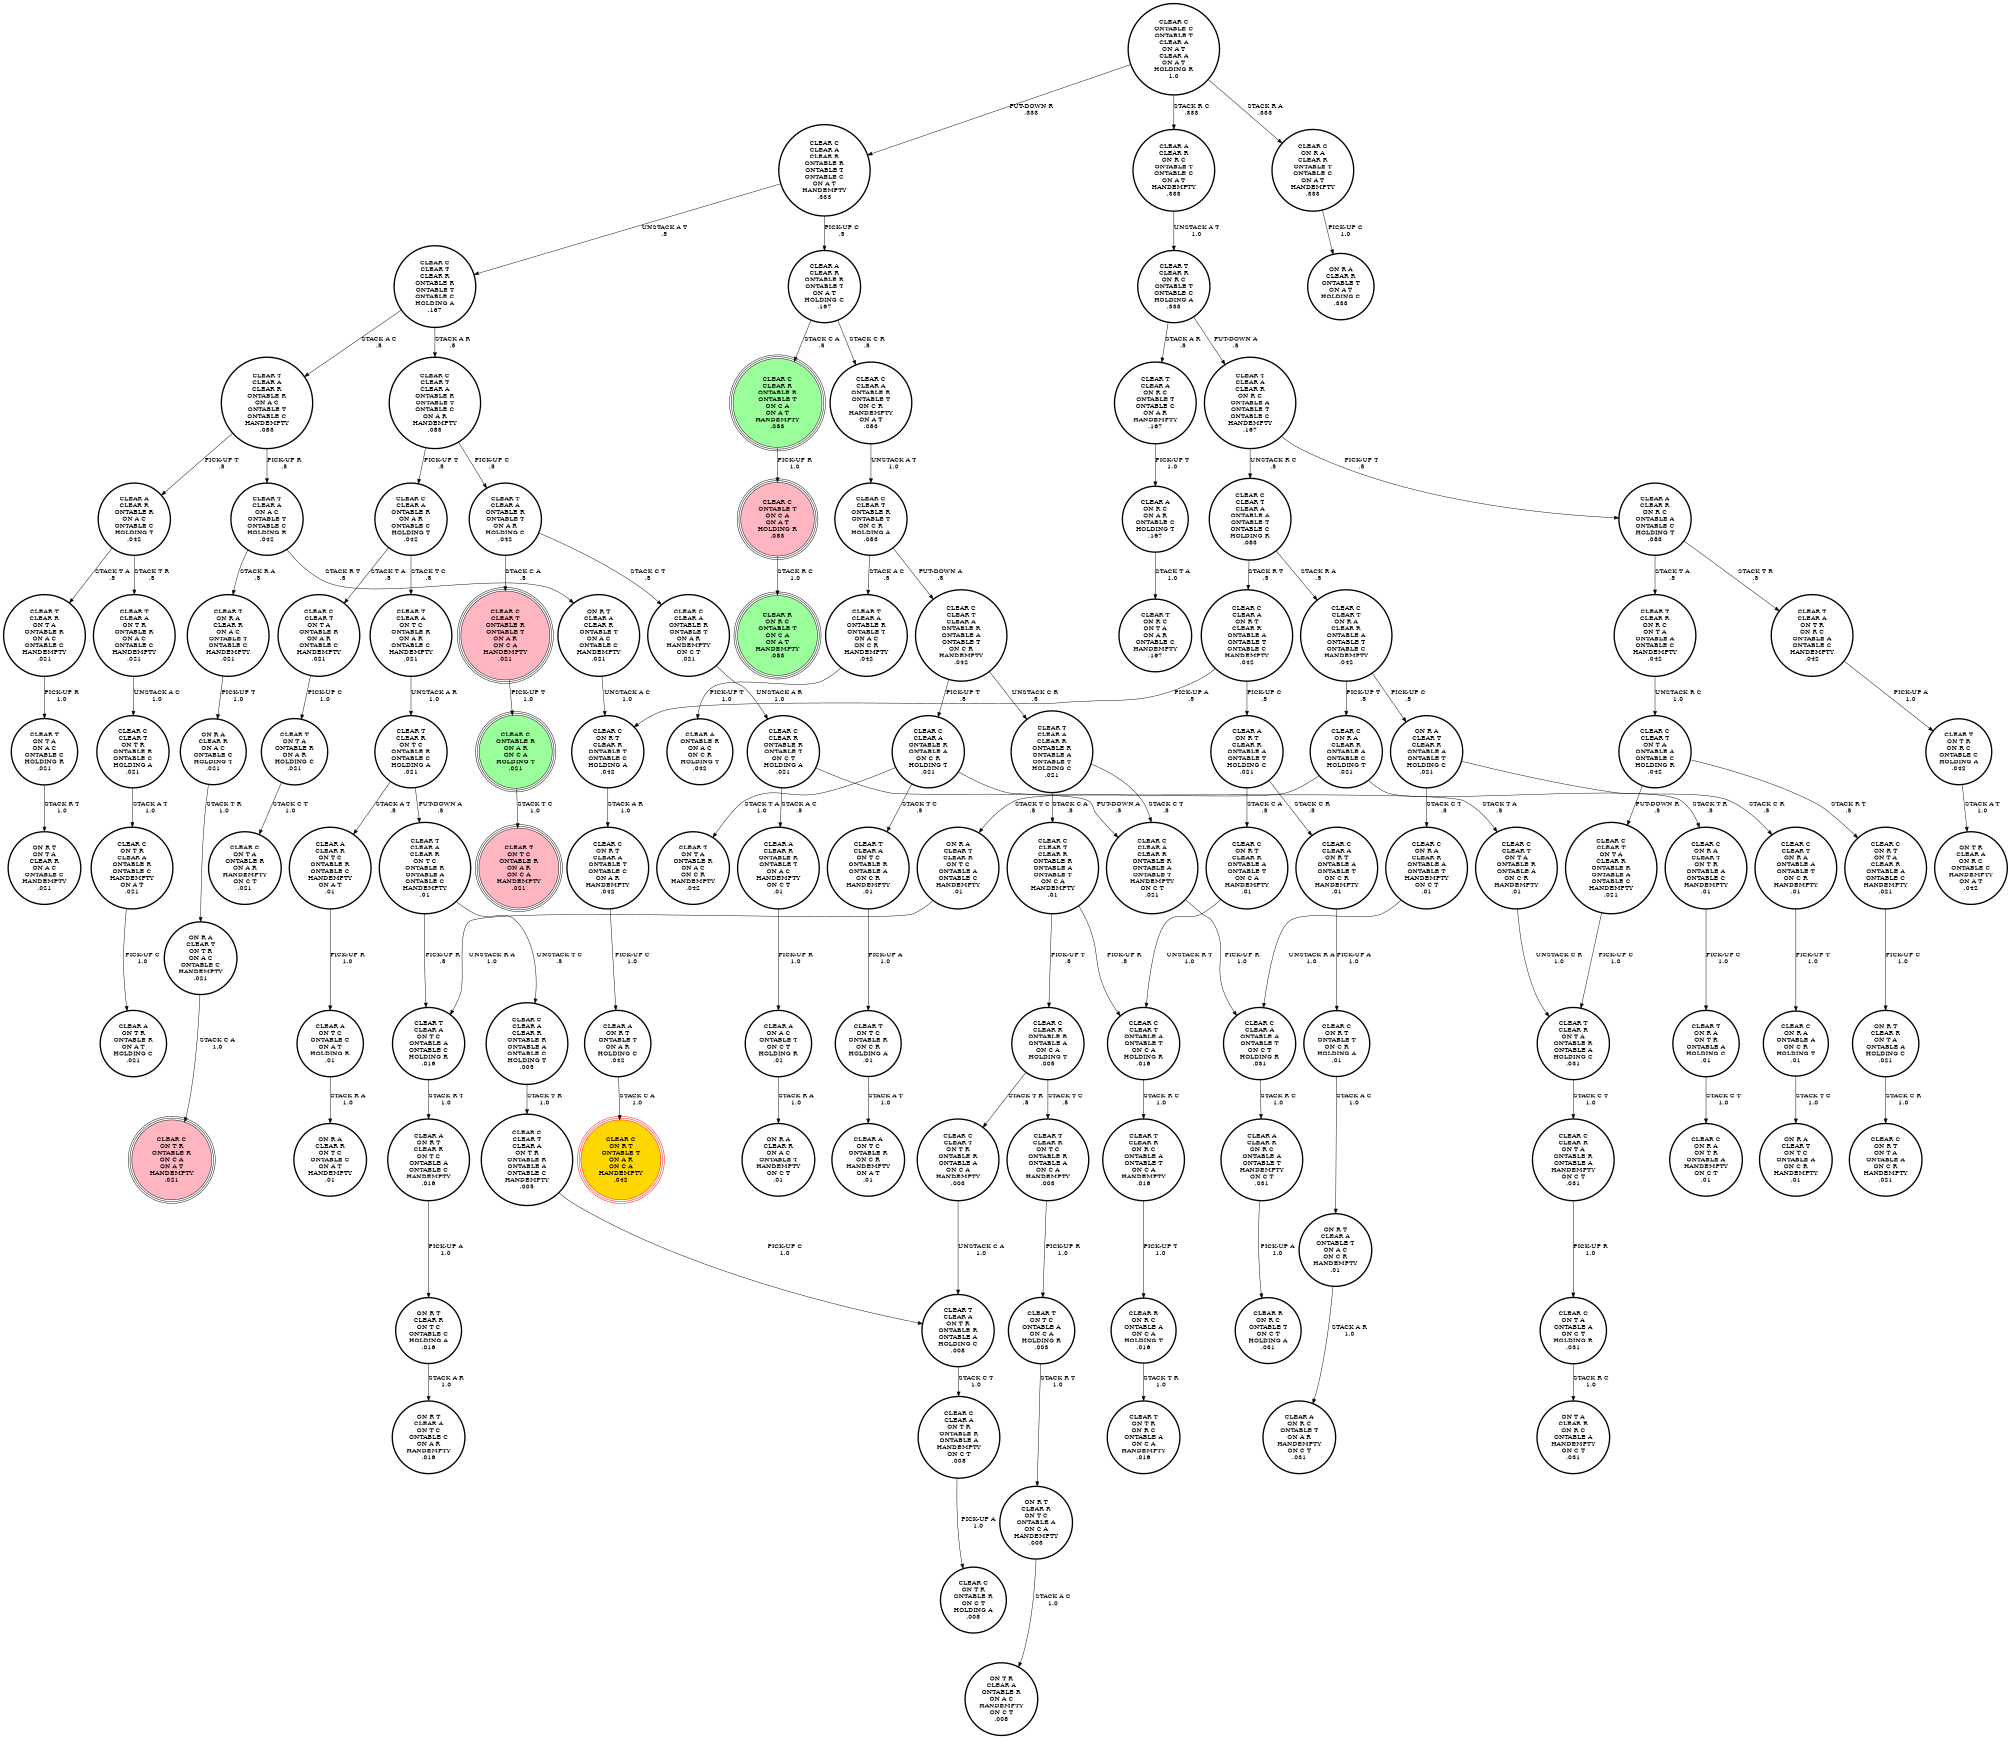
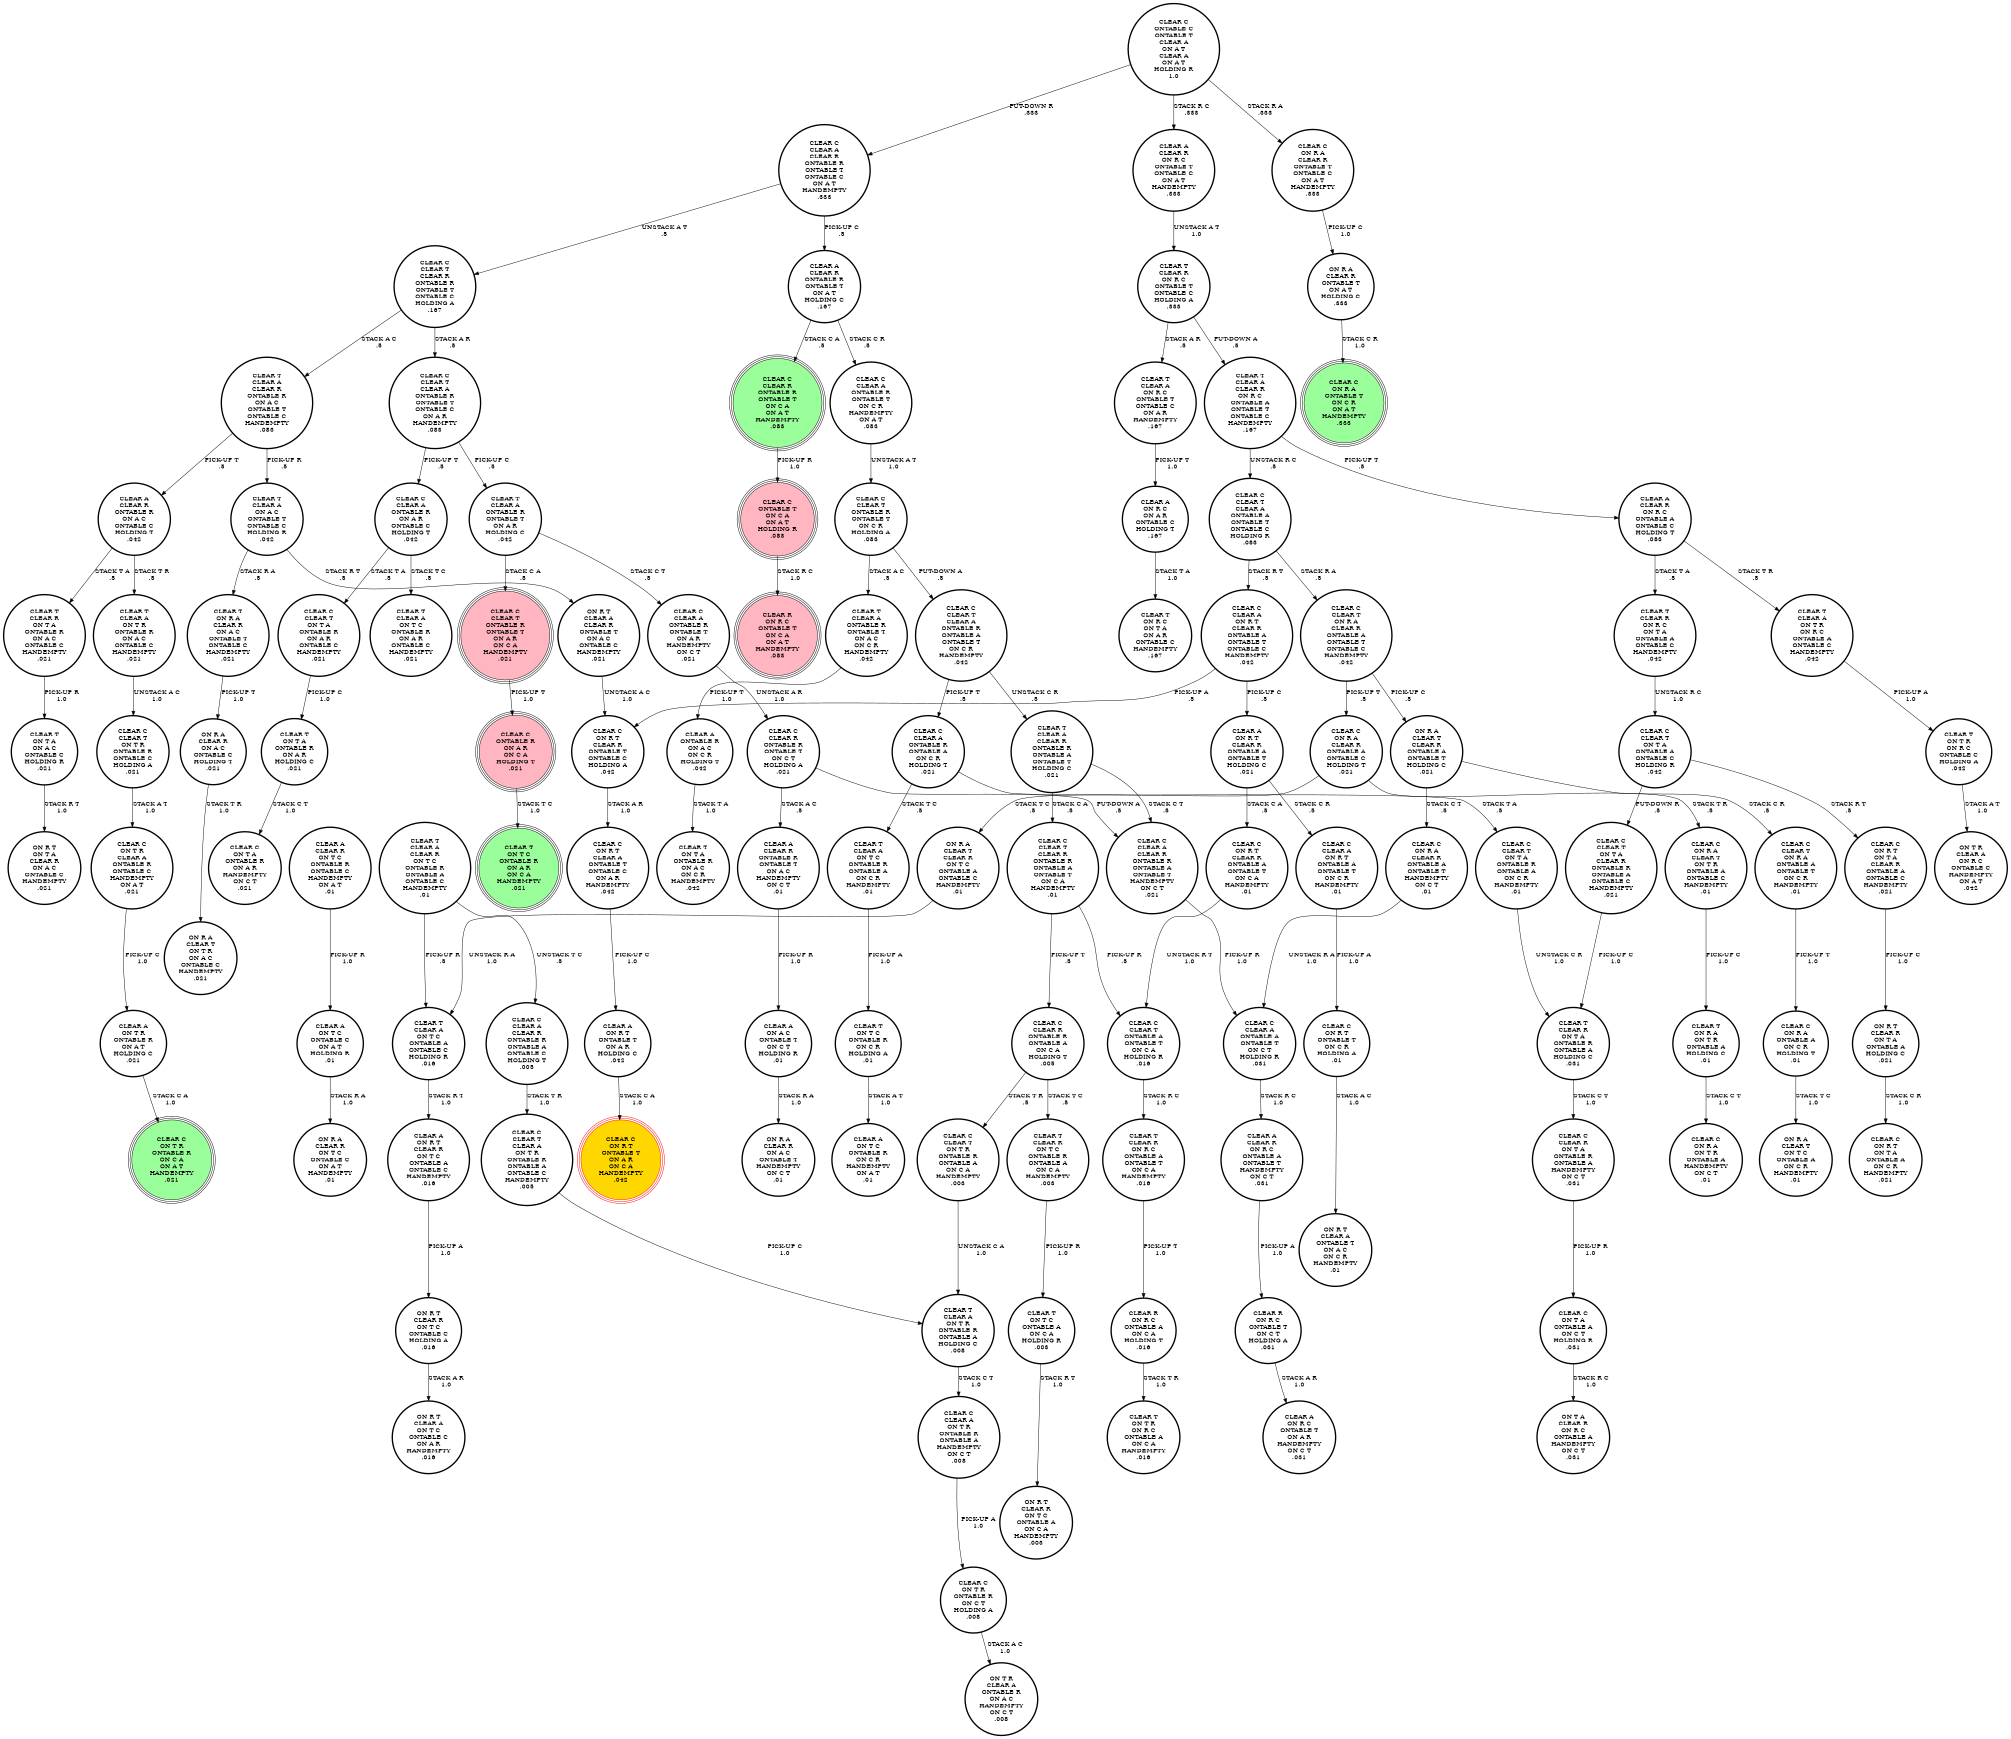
node "CLEAR C ON R A ONTABLE T ON C R ON A T HANDEMPTY .333": added
node "CLEAR R ON R C ONTABLE T ON C A ON A T HANDEMPTY .083": fillcolor palegreen1 -> lightpink
node "CLEAR T CLEAR R ON T C ONTABLE R ONTABLE C HOLDING A .021": removed
node "CLEAR C ONTABLE R ON A R ON C A HOLDING T .021": fillcolor palegreen1 -> lightpink
edge "CLEAR C CLEAR A ONTABLE R ONTABLE A ON C R HOLDING T .021" -> "CLEAR T ON T A ONTABLE R ON A C ON C R HANDEMPTY .042": now "CLEAR A ONTABLE R ON A C ON C R HOLDING T .042" -> "CLEAR T ON T A ONTABLE R ON A C ON C R HANDEMPTY .042"
node "CLEAR T ON T C ONTABLE R ON A R ON C A HANDEMPTY .021": fillcolor lightpink -> palegreen1
edge "ON R A CLEAR T ON T R ON A C ONTABLE C HANDEMPTY .021" -> "CLEAR C ON T R ONTABLE R ON C A ON A T HANDEMPTY .021": now "CLEAR A ON T R ONTABLE R ON A T HOLDING C .021" -> "CLEAR C ON T R ONTABLE R ON C A ON A T HANDEMPTY .021"
node "CLEAR C ON T R ONTABLE R ON C A ON A T HANDEMPTY .021": fillcolor lightpink -> palegreen1
edge "ON R T CLEAR A ONTABLE T ON A C ON C R HANDEMPTY .01" -> "CLEAR A ON R C ONTABLE T ON A R HANDEMPTY ON C T .031": now "CLEAR R ON R C ONTABLE T ON C T HOLDING A .031" -> "CLEAR A ON R C ONTABLE T ON A R HANDEMPTY ON C T .031"
edge "ON R T CLEAR R ON T C ONTABLE A ON C A HANDEMPTY .003" -> "ON T R CLEAR A ONTABLE R ON A C HANDEMPTY ON C T .008": now "CLEAR C ON T R ONTABLE R ON C T HOLDING A .008" -> "ON T R CLEAR A ONTABLE R ON A C HANDEMPTY ON C T .008"
